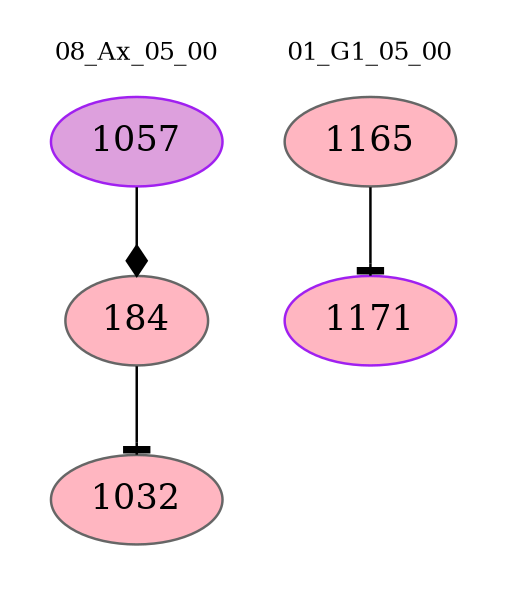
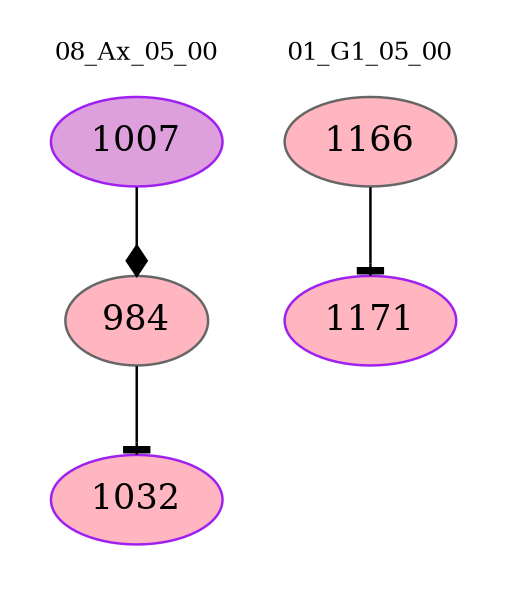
node "1057": label "1057" -> "1007"
node "1165": label "1165" -> "1166"
node "184": label "184" -> "984"
node "1032": color gray40 -> purple
